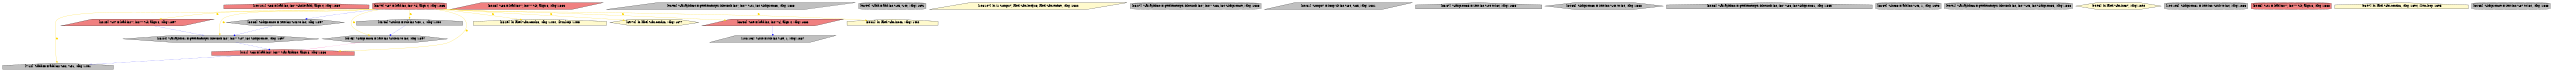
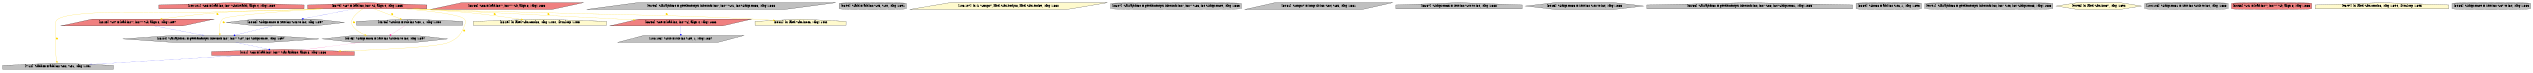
node "[56/79]  %37 = load i32, i32* %i, align 4, !dbg !1385": shape cylinder -> house
node "[69/70]  br label %for.cond26, !dbg !1377": removed
edge "[43/46]  %sub42 = sub i32 %50, 1, !dbg !1400" -> "[44/45]  %idxprom43 = zext i32 %sub42 to i64, !dbg !1397": color blue -> deeppink
